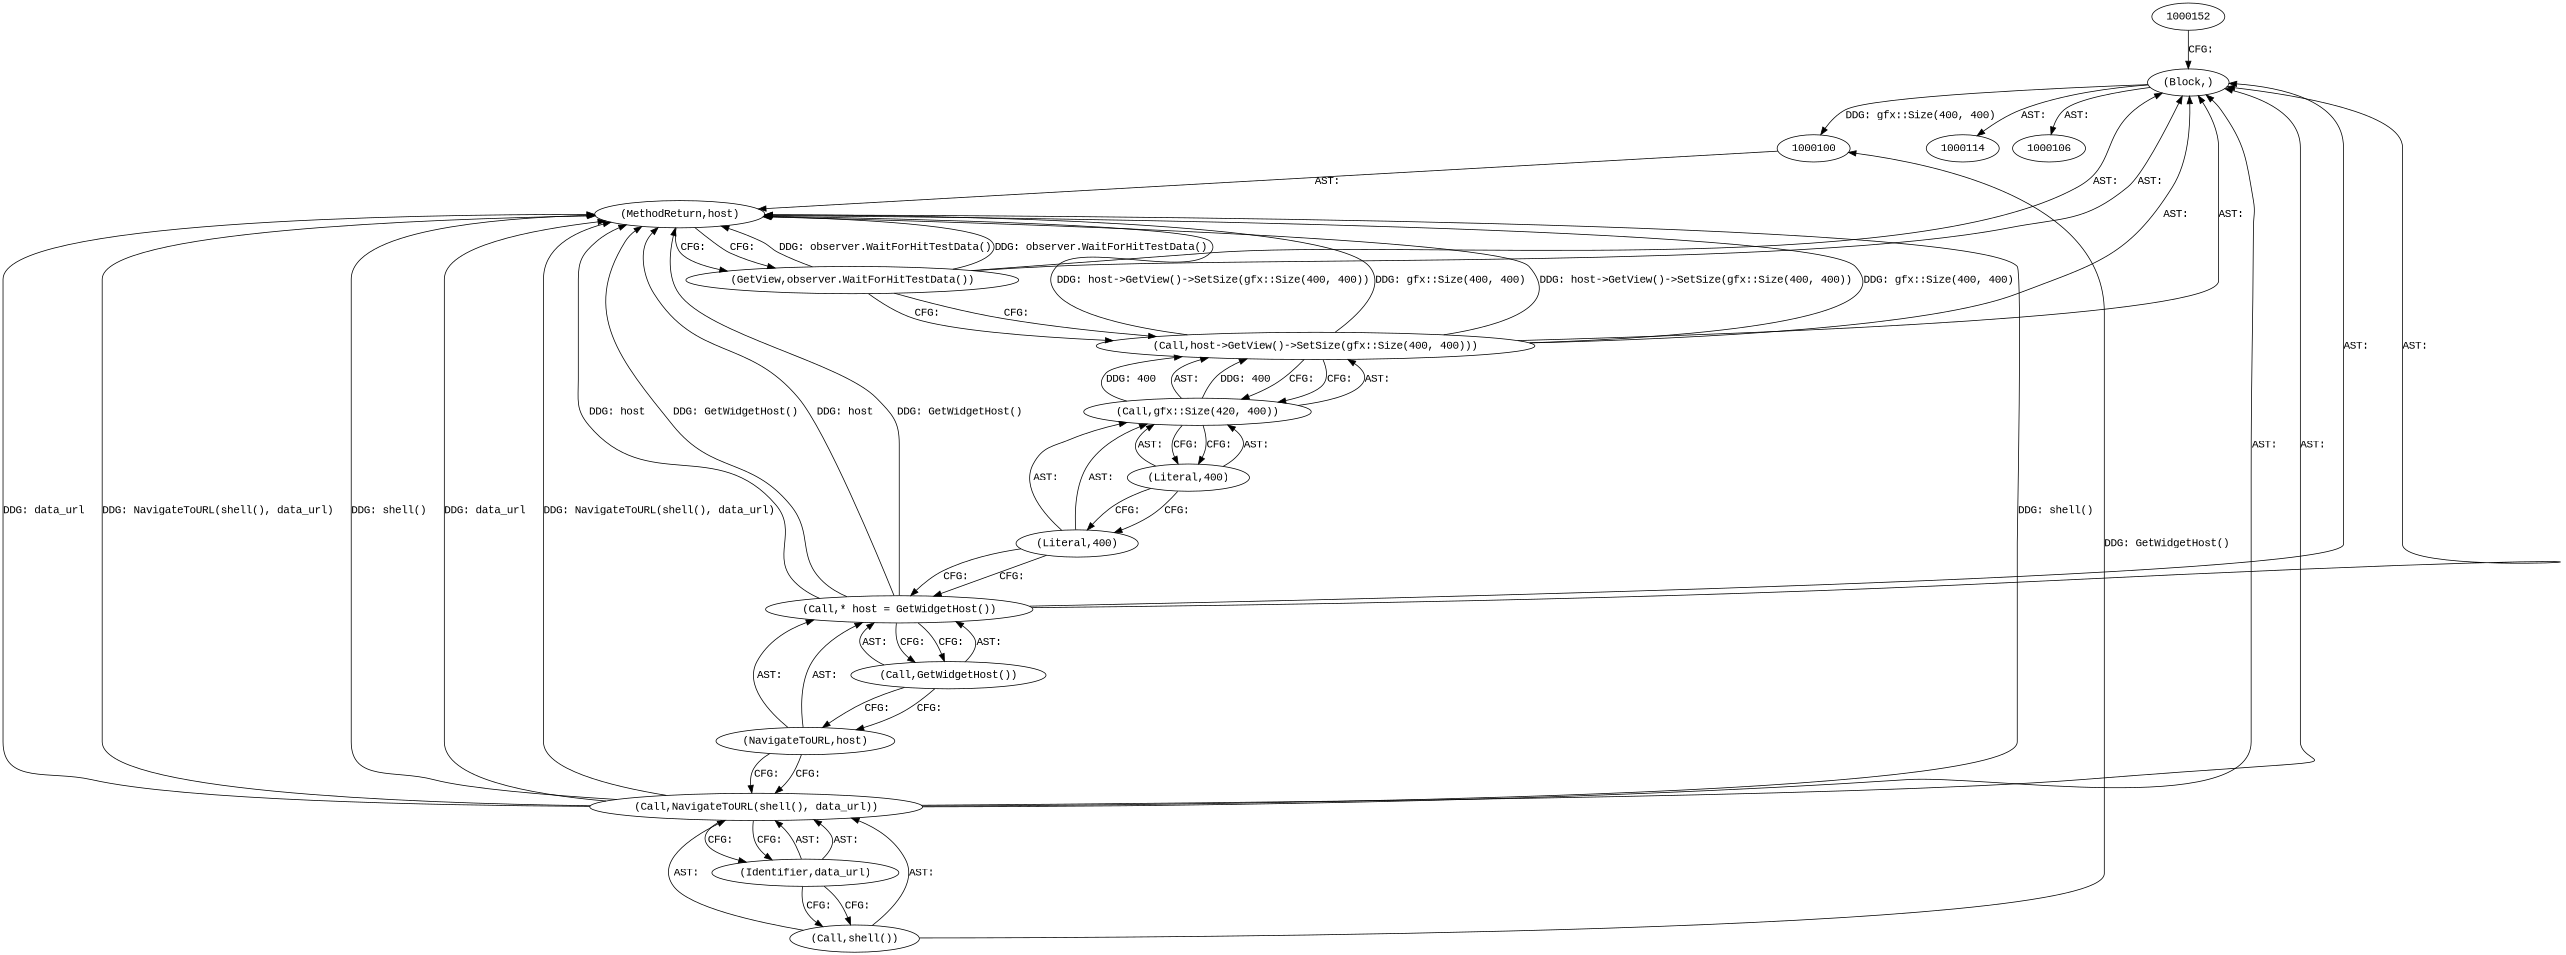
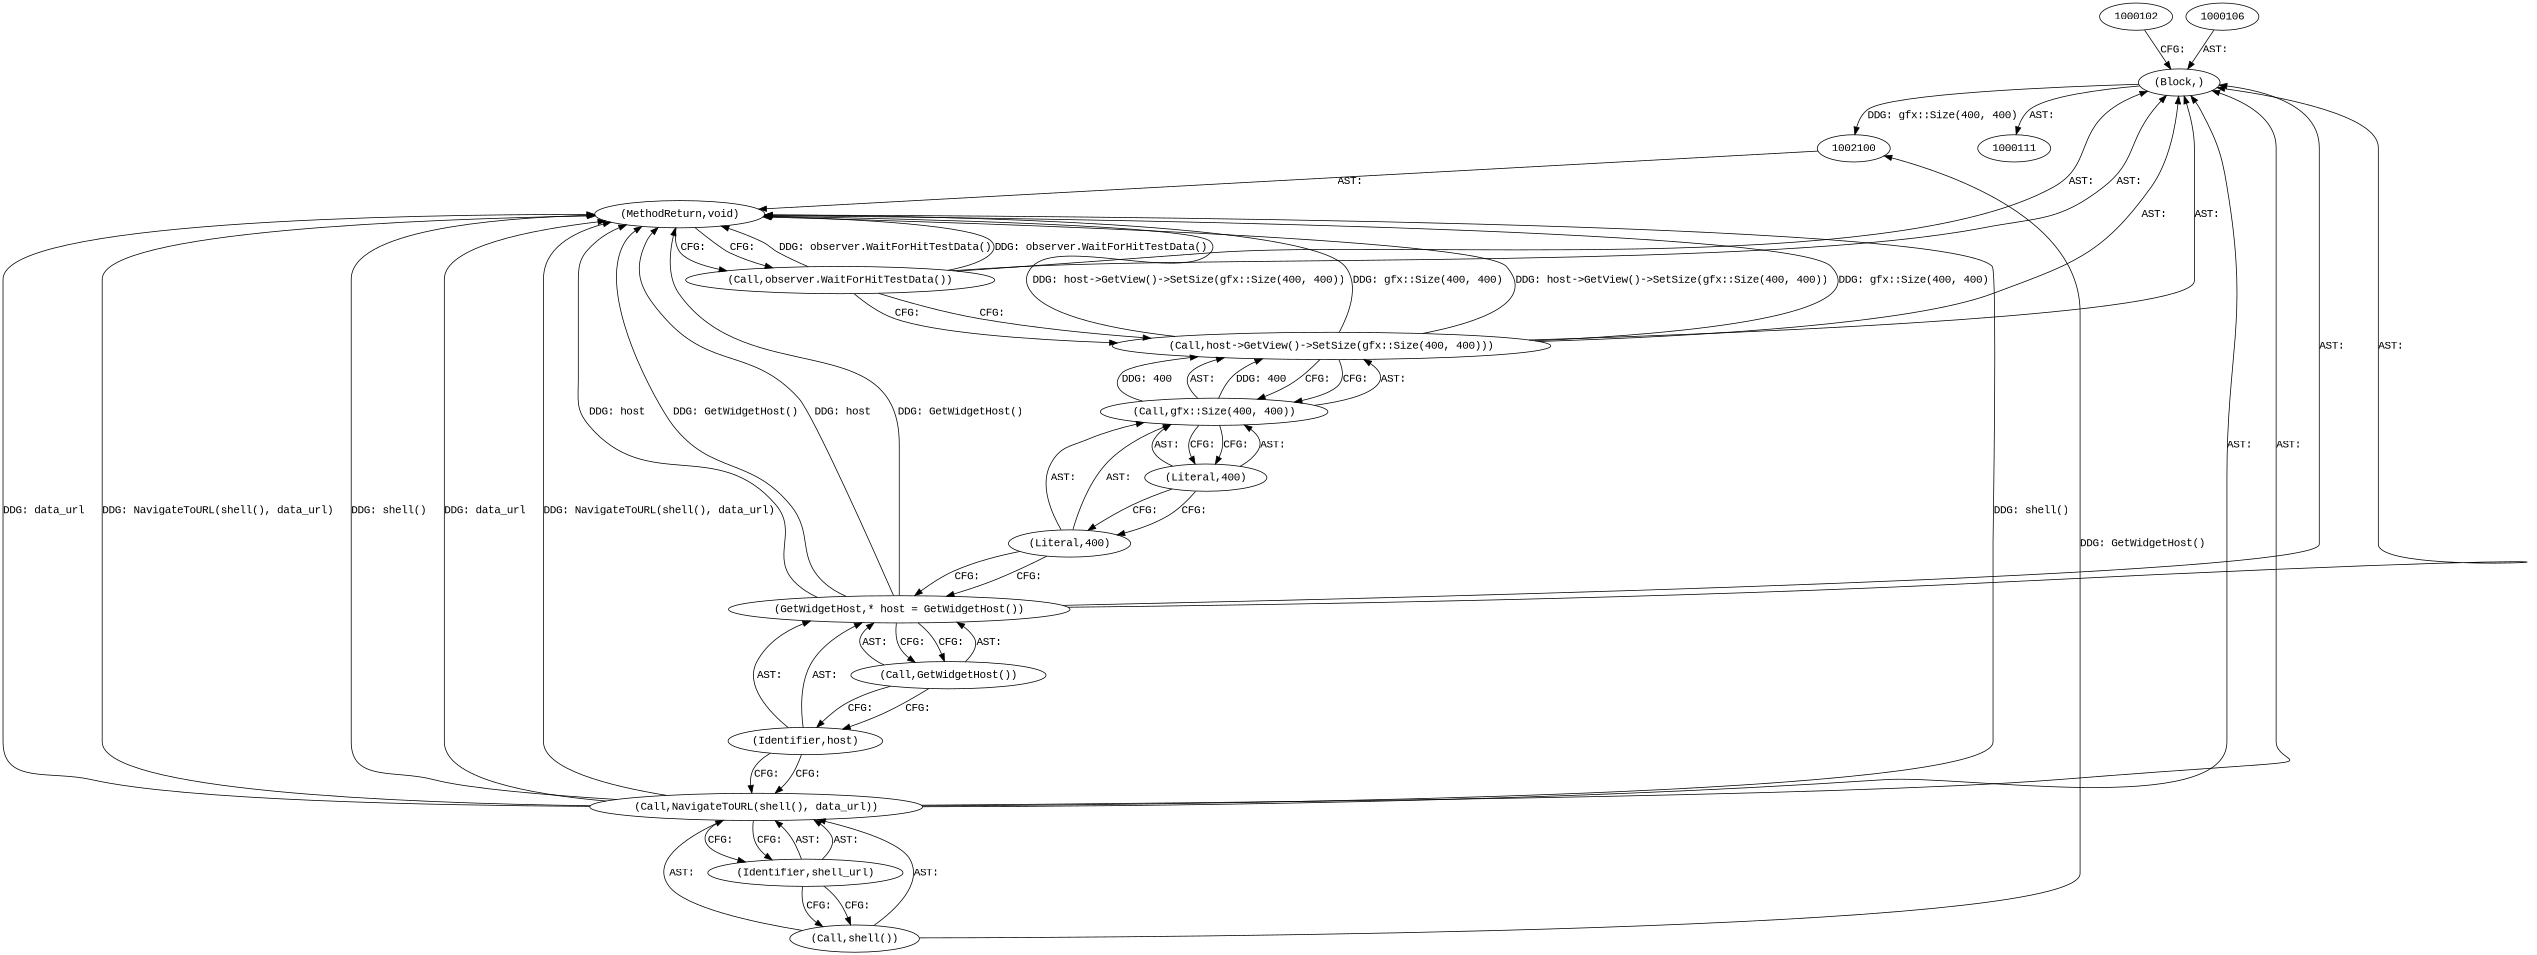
node "1000152": label "1000152" -> "1000102"
edge "(Block,)" -> "1000106": reversed
node "1000100": label "1000100" -> "1002100"
node "1000114": label "1000114" -> "1000111"
node "(MethodReturn,host)": label "(MethodReturn,host)" -> "(MethodReturn,void)"
node "(GetView,observer.WaitForHitTestData())": label "(GetView,observer.WaitForHitTestData())" -> "(Call,observer.WaitForHitTestData())"
node "(Call,gfx::Size(420, 400))": label "(Call,gfx::Size(420, 400))" -> "(Call,gfx::Size(400, 400))"
node "(Call,* host = GetWidgetHost())": label "(Call,* host = GetWidgetHost())" -> "(GetWidgetHost,* host = GetWidgetHost())"
node "(NavigateToURL,host)": label "(NavigateToURL,host)" -> "(Identifier,host)"
node "(Identifier,data_url)": label "(Identifier,data_url)" -> "(Identifier,shell_url)"
